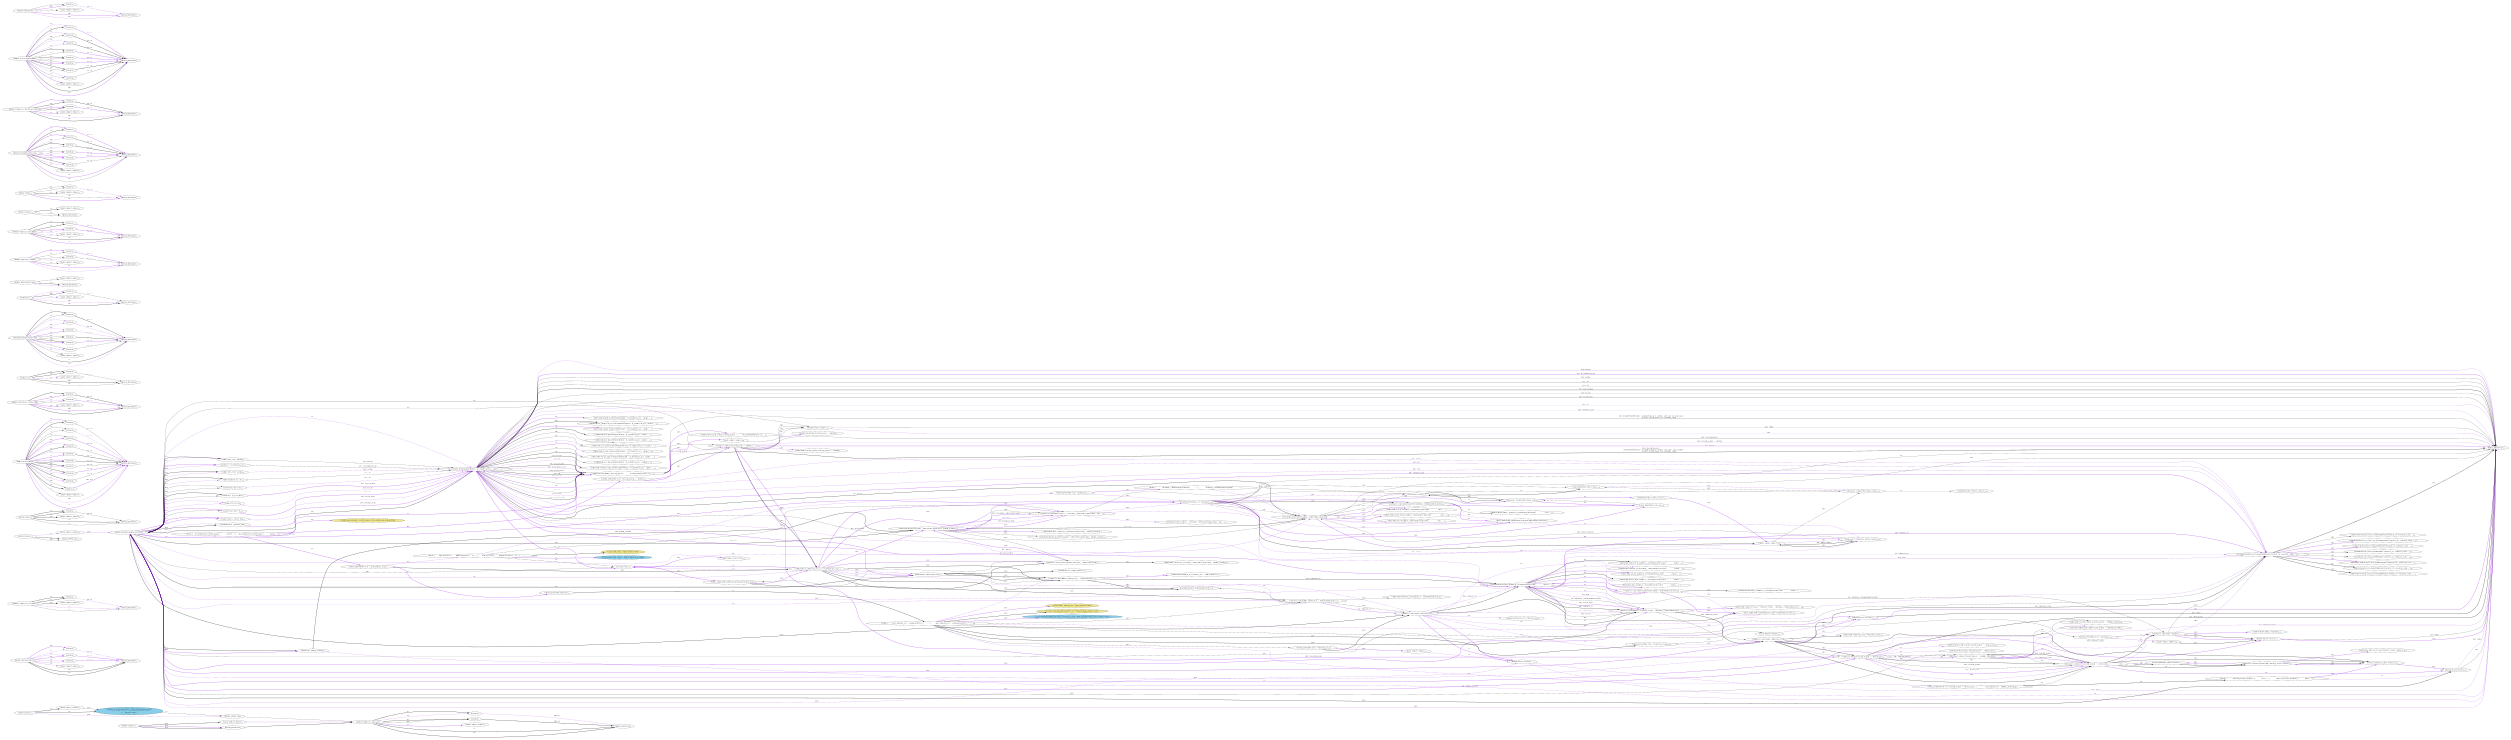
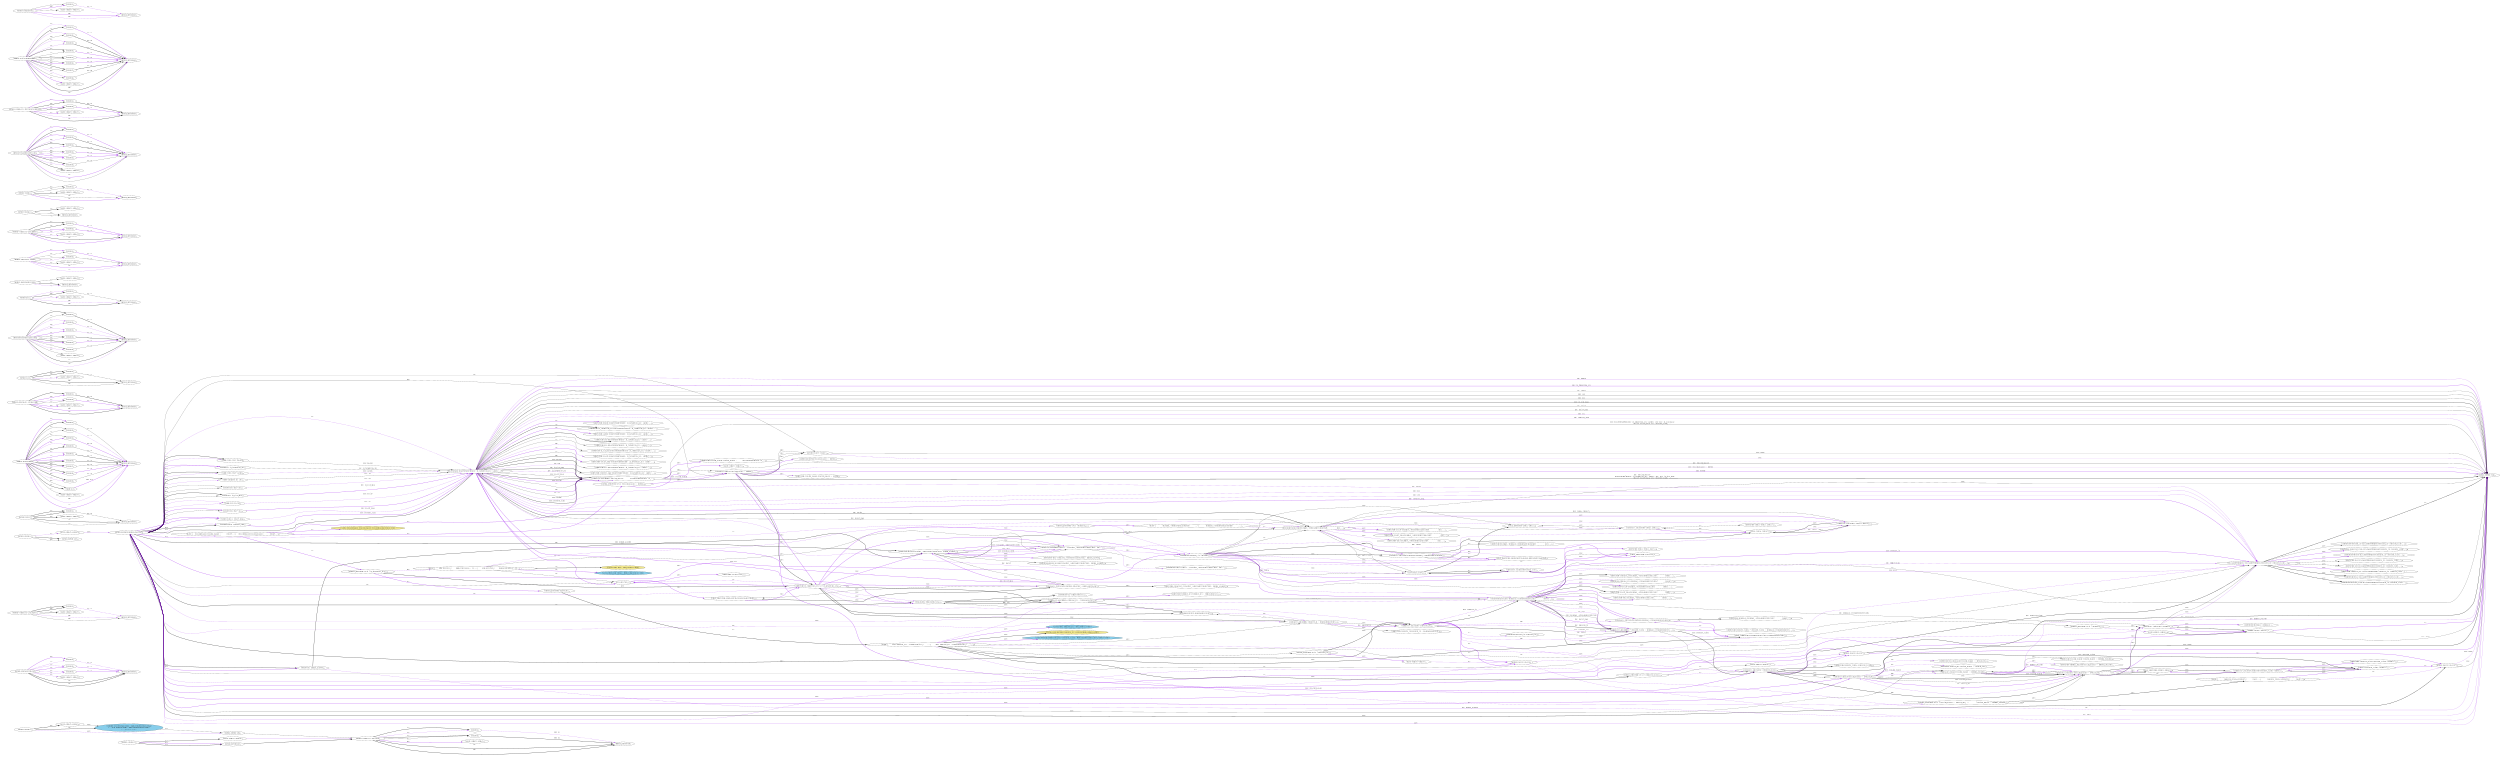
edge "(IDENTIFIER,result,result.utf8())" -> "(isNull,result.isNull())": now "(<operator>.fieldAccess,result.isNull)" -> "(isNull,result.isNull())"
node "<(LOCAL,GURL complete_url: GURL)<SUB>21</SUB>>": fillcolor khaki -> skyblue
